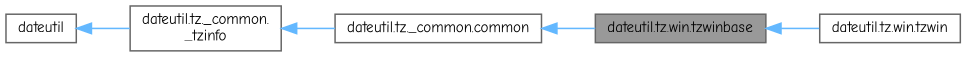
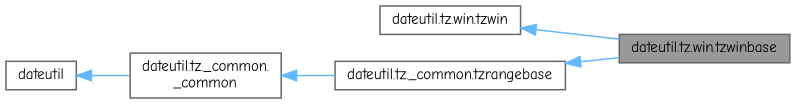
node "dateutil.tz._common. _tzinfo": label "dateutil.tz._common. _tzinfo" -> "dateutil.tz._common. _common"
node "dateutil.tz._common.common": label "dateutil.tz._common.common" -> "dateutil.tz._common.tzrangebase"
edge "dateutil.tz.win.tzwin" -> "dateutil.tz.win.tzwinbase": reversed
